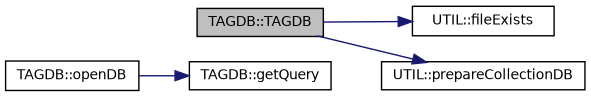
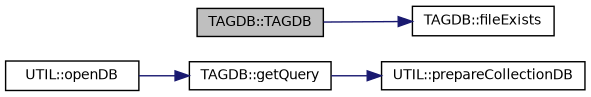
node "UTIL::fileExists": label "UTIL::fileExists" -> "TAGDB::fileExists"
edge "TAGDB::TAGDB" -> "UTIL::prepareCollectionDB": now "TAGDB::getQuery" -> "UTIL::prepareCollectionDB"
node "TAGDB::openDB": label "TAGDB::openDB" -> "UTIL::openDB"
